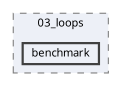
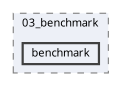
cluster "03_loops": label "03_loops" -> "03_benchmark"
